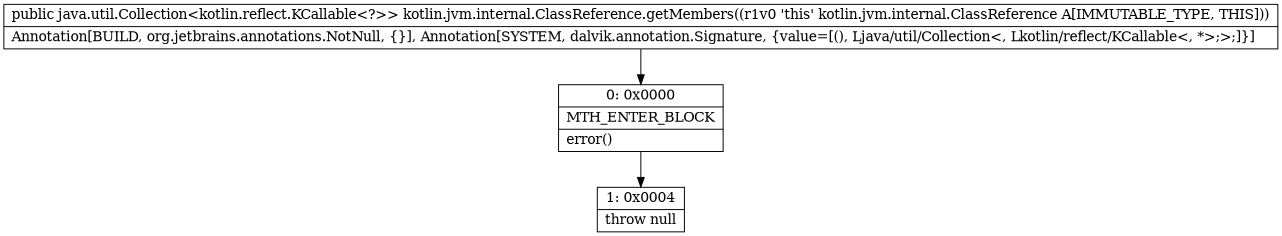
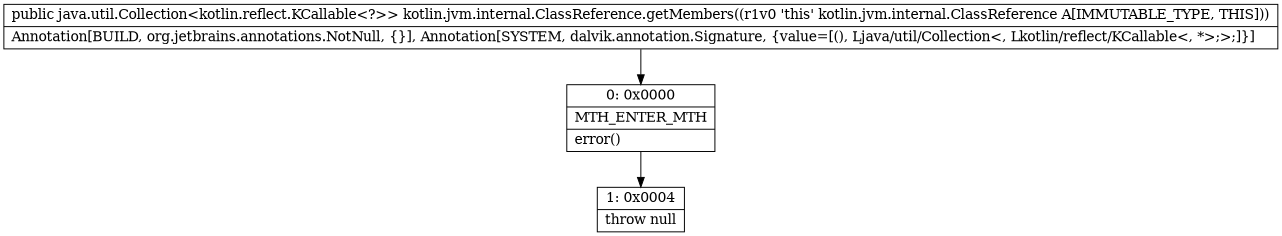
node "0: 0x0000": text "MTH_ENTER_BLOCK" -> "MTH_ENTER_MTH"
